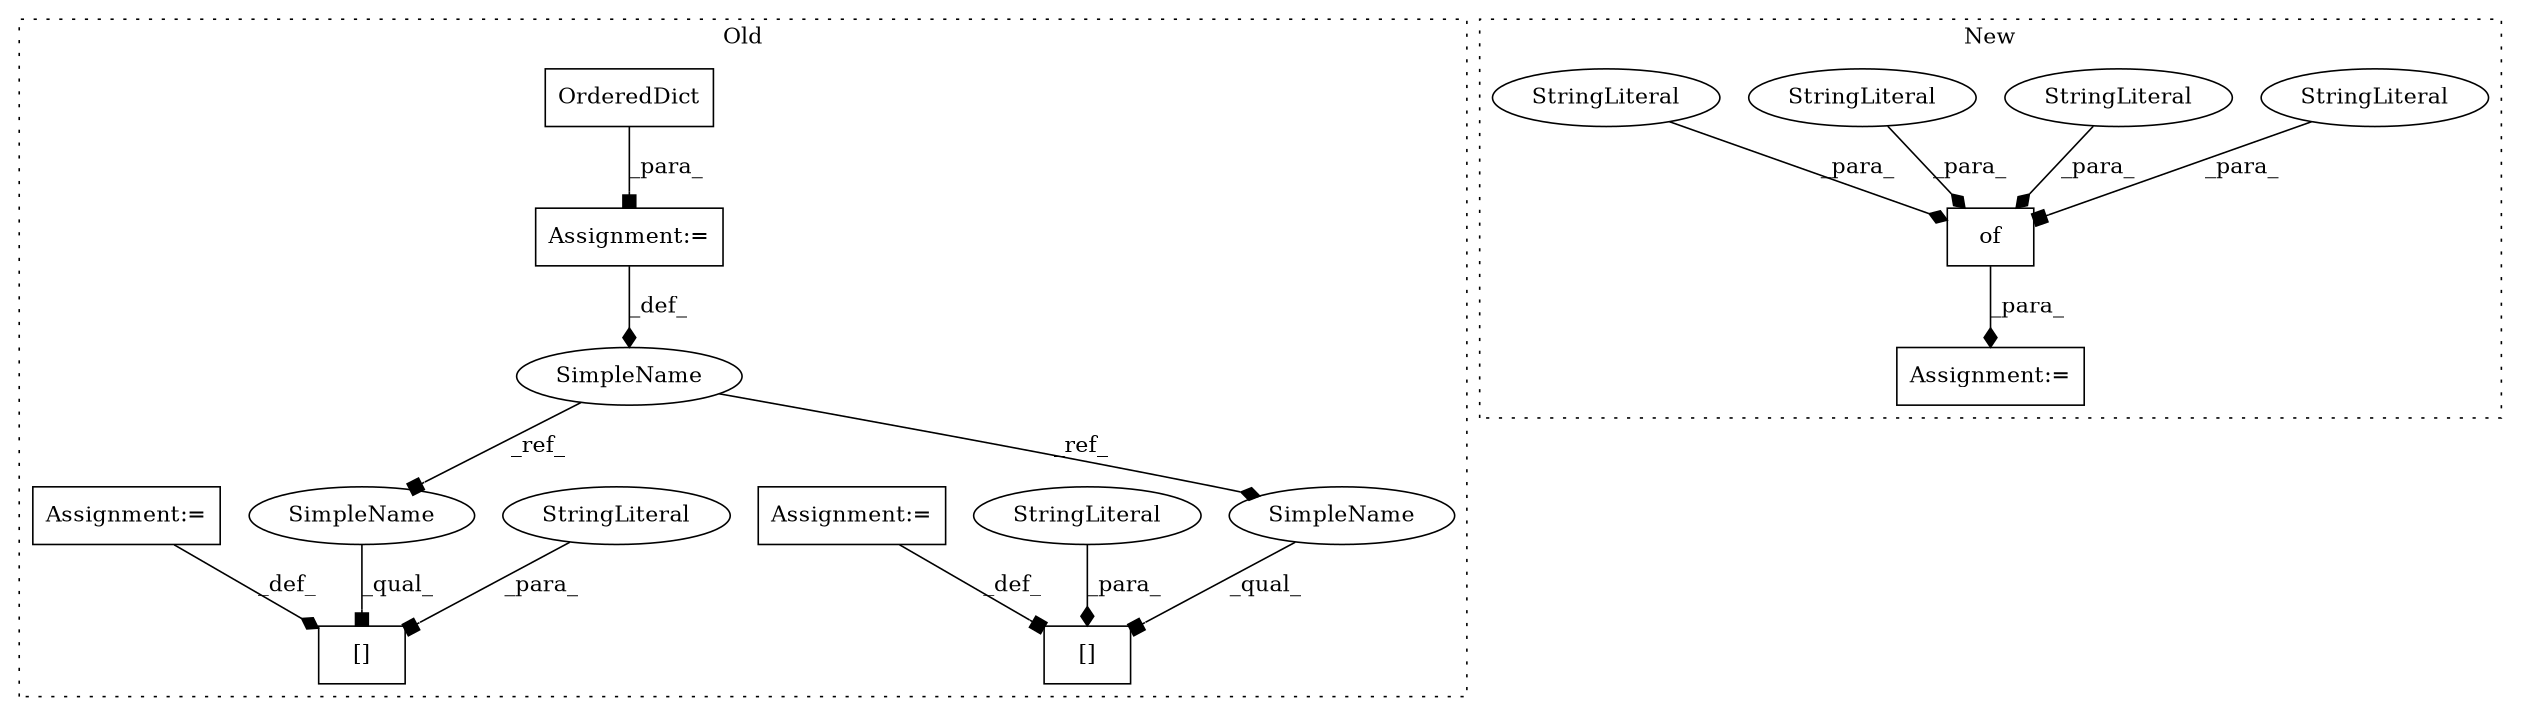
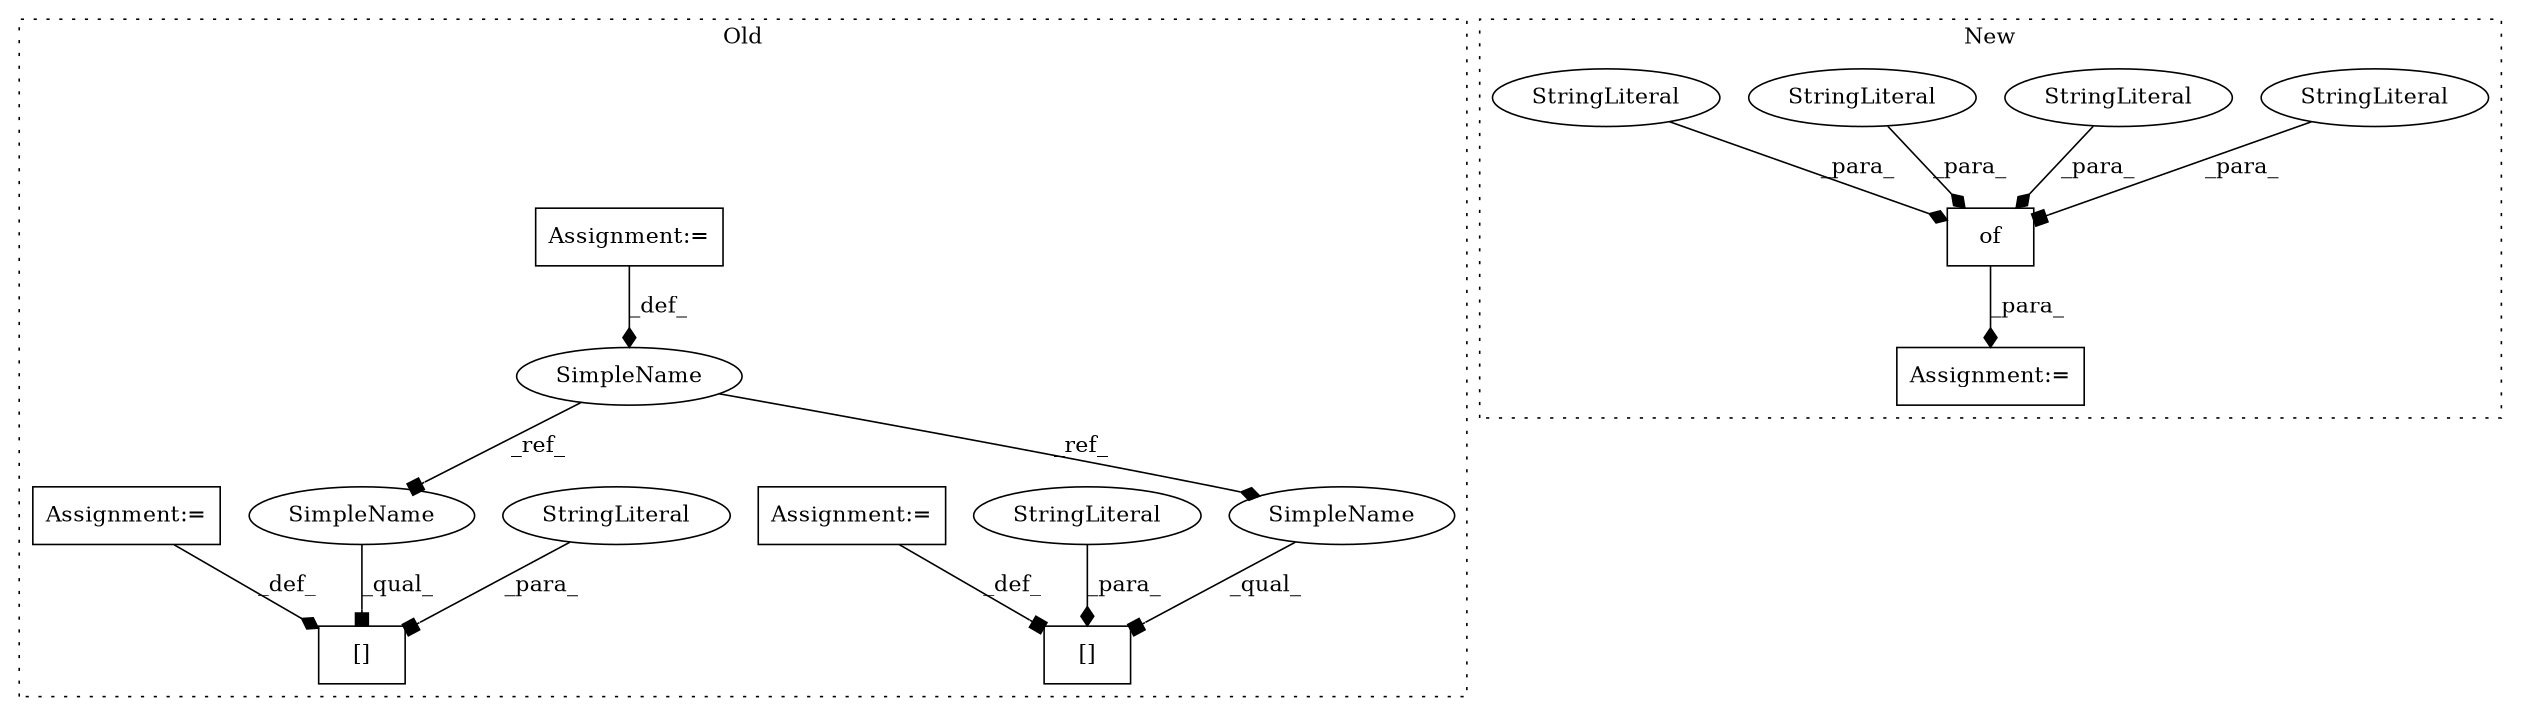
node "OrderedDict": removed
